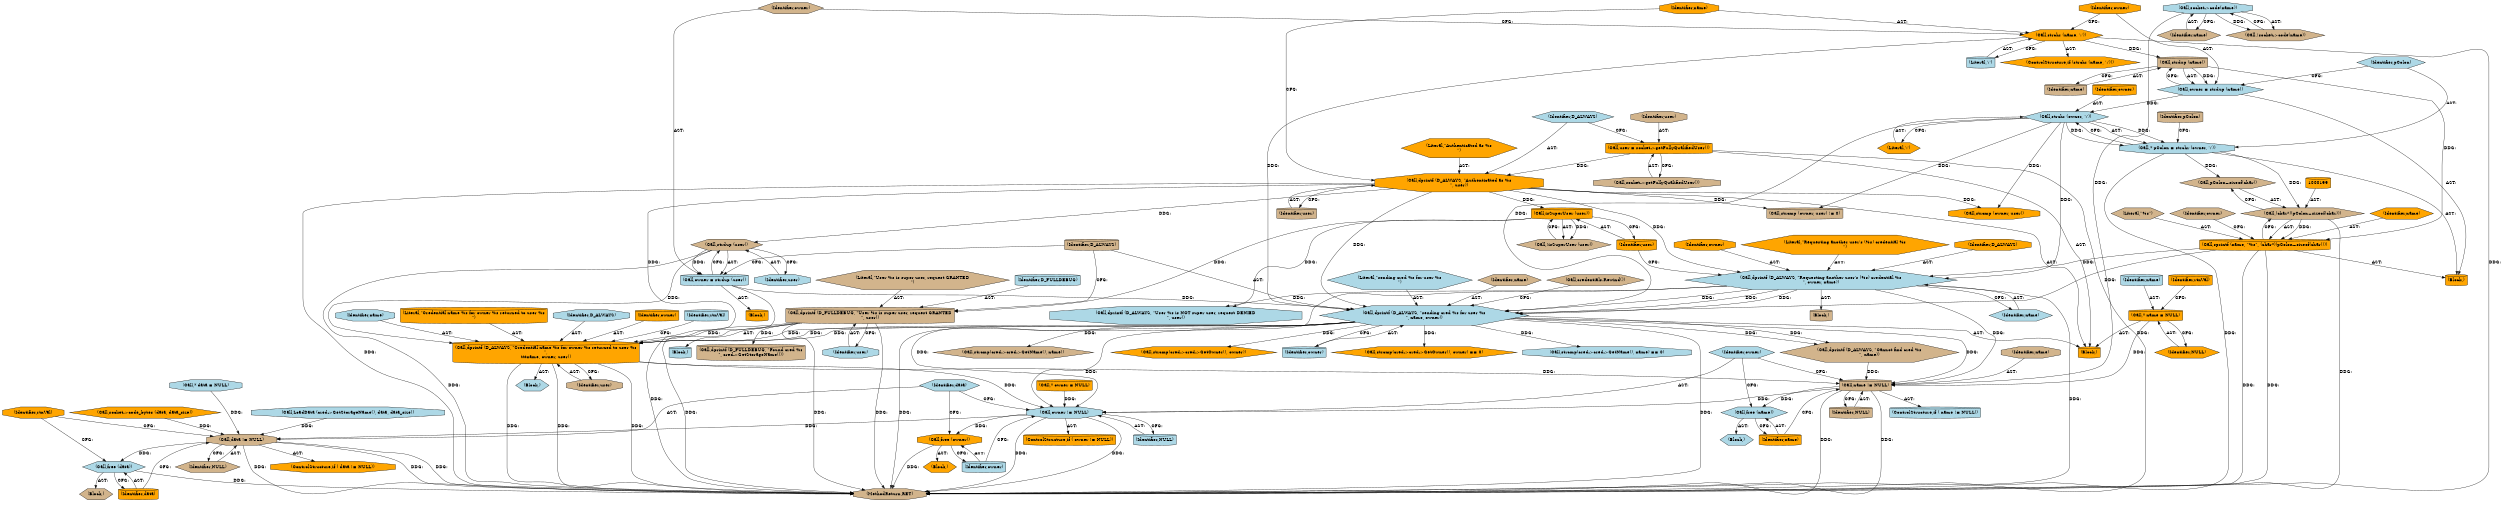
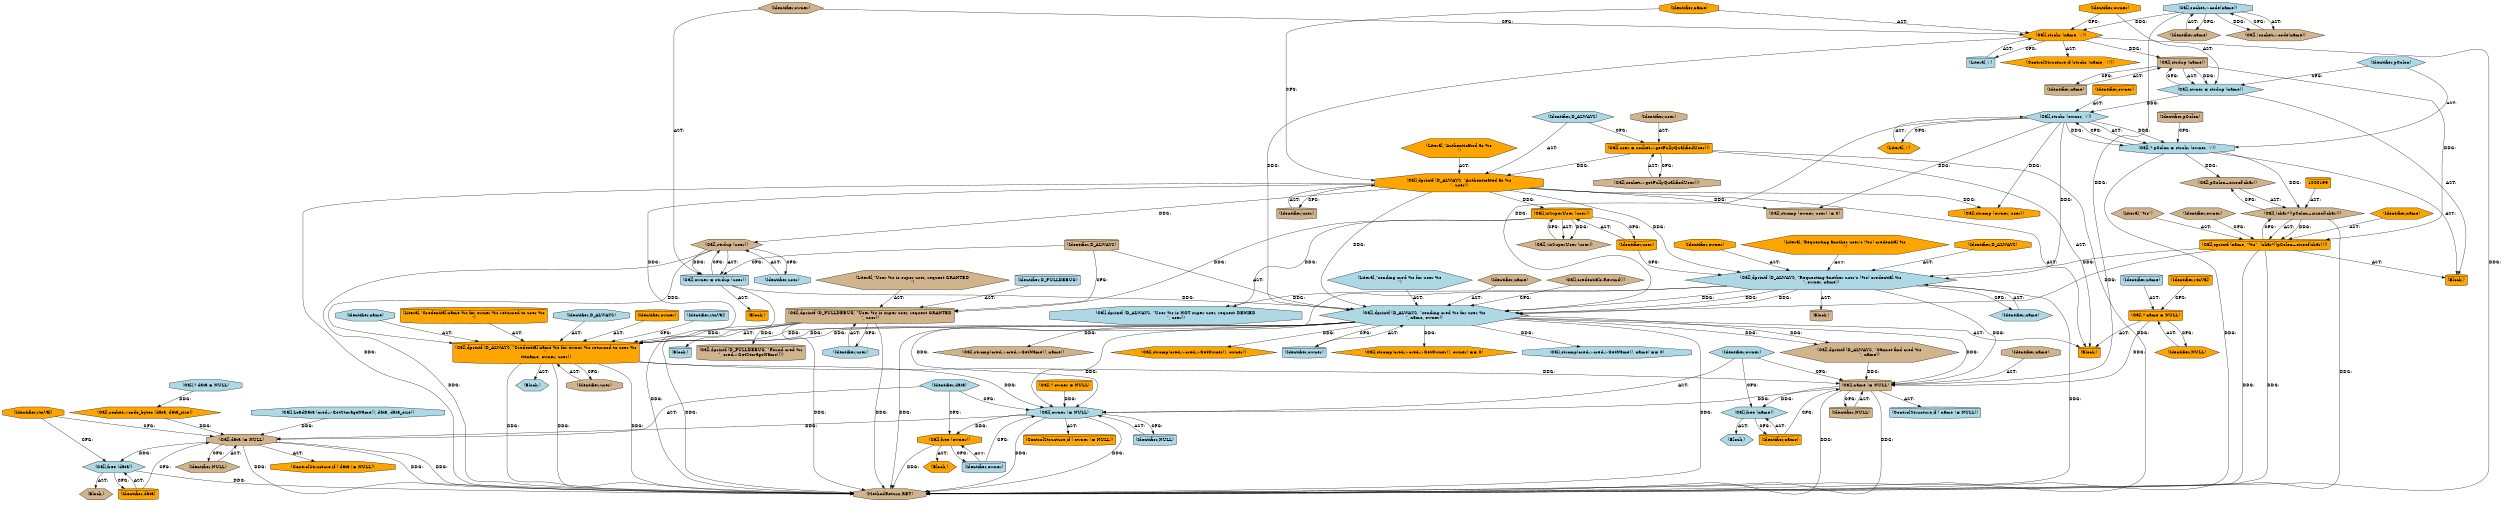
edge "(Call,socket->code(name))" -> "(Call,strchr (name, ':'))": added, label "DDG:"
edge "(Call,* data = NULL)" -> "(Call,data != NULL)": now "(Call,* data = NULL)" -> "(Call,socket->code_bytes (data, data_size))"
